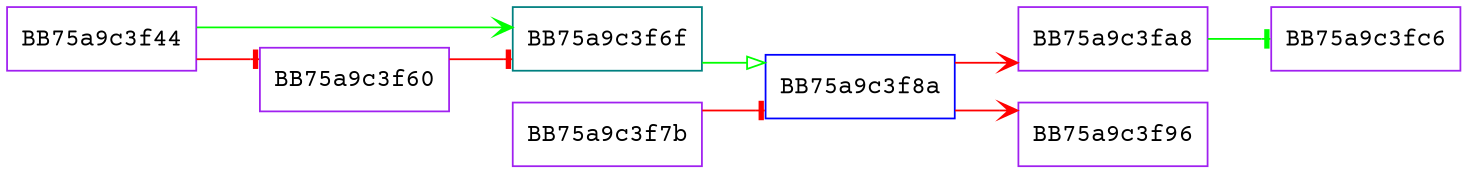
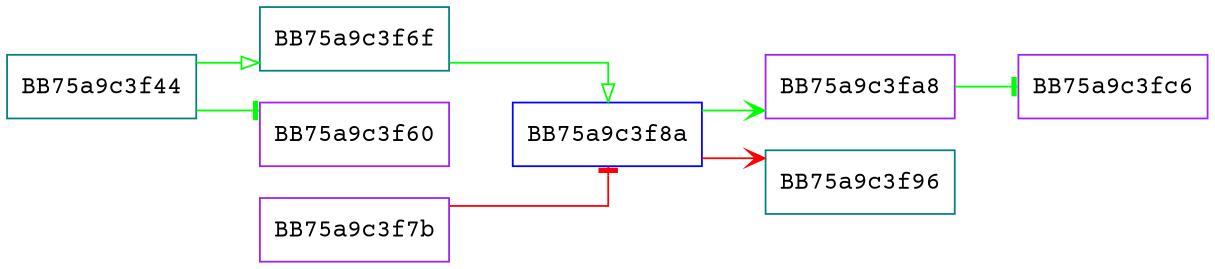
edge "BB75a9c3f44" -> "BB75a9c3f6f": arrowhead vee -> onormal
node "BB75a9c3f44": color purple -> teal
edge "BB75a9c3f44" -> "BB75a9c3f60": color red -> green
edge "BB75a9c3f60" -> "BB75a9c3f6f": removed
edge "BB75a9c3f8a" -> "BB75a9c3fa8": color red -> green
node "BB75a9c3f96": color purple -> teal
